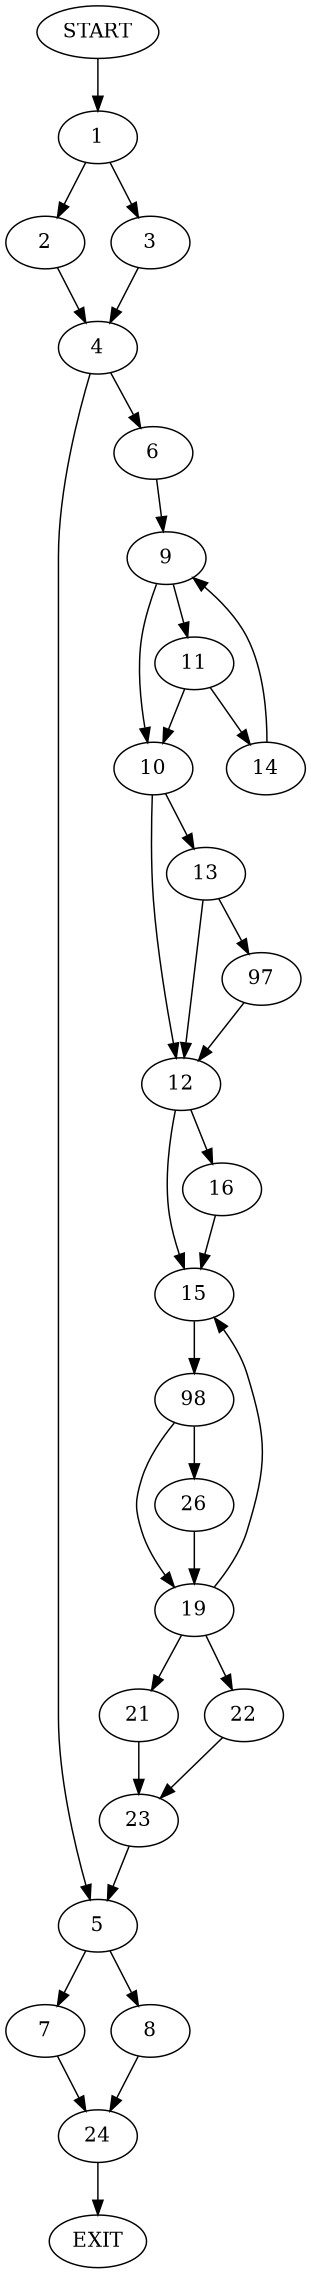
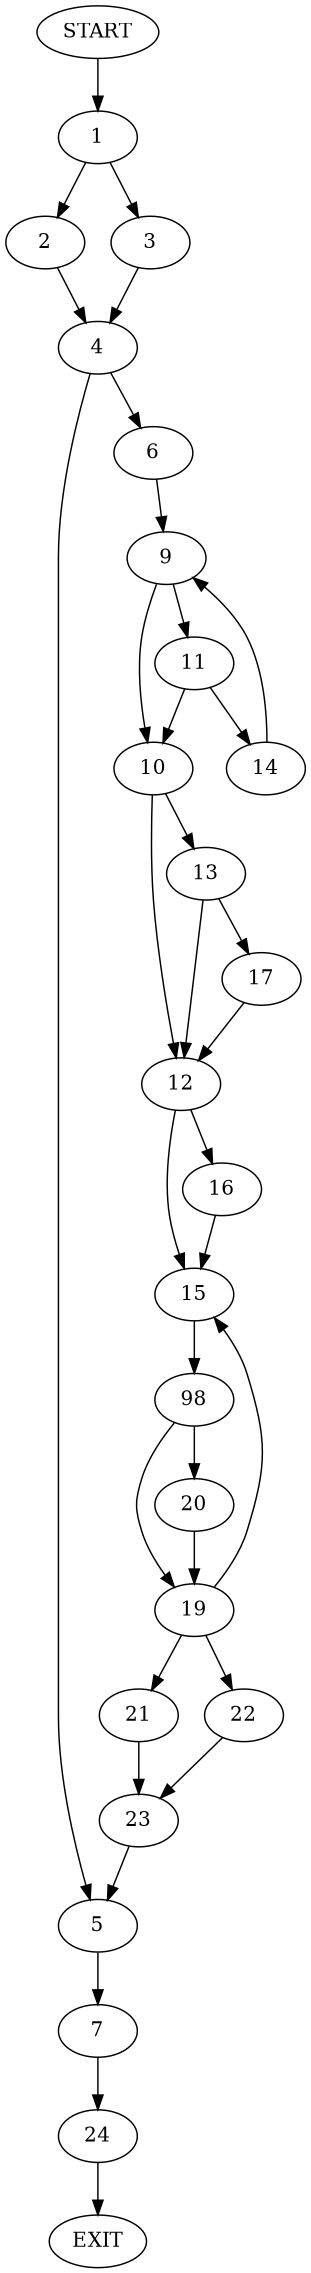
node "97": label "97" -> "17"
node "26": label "26" -> "20"
node "8": removed
